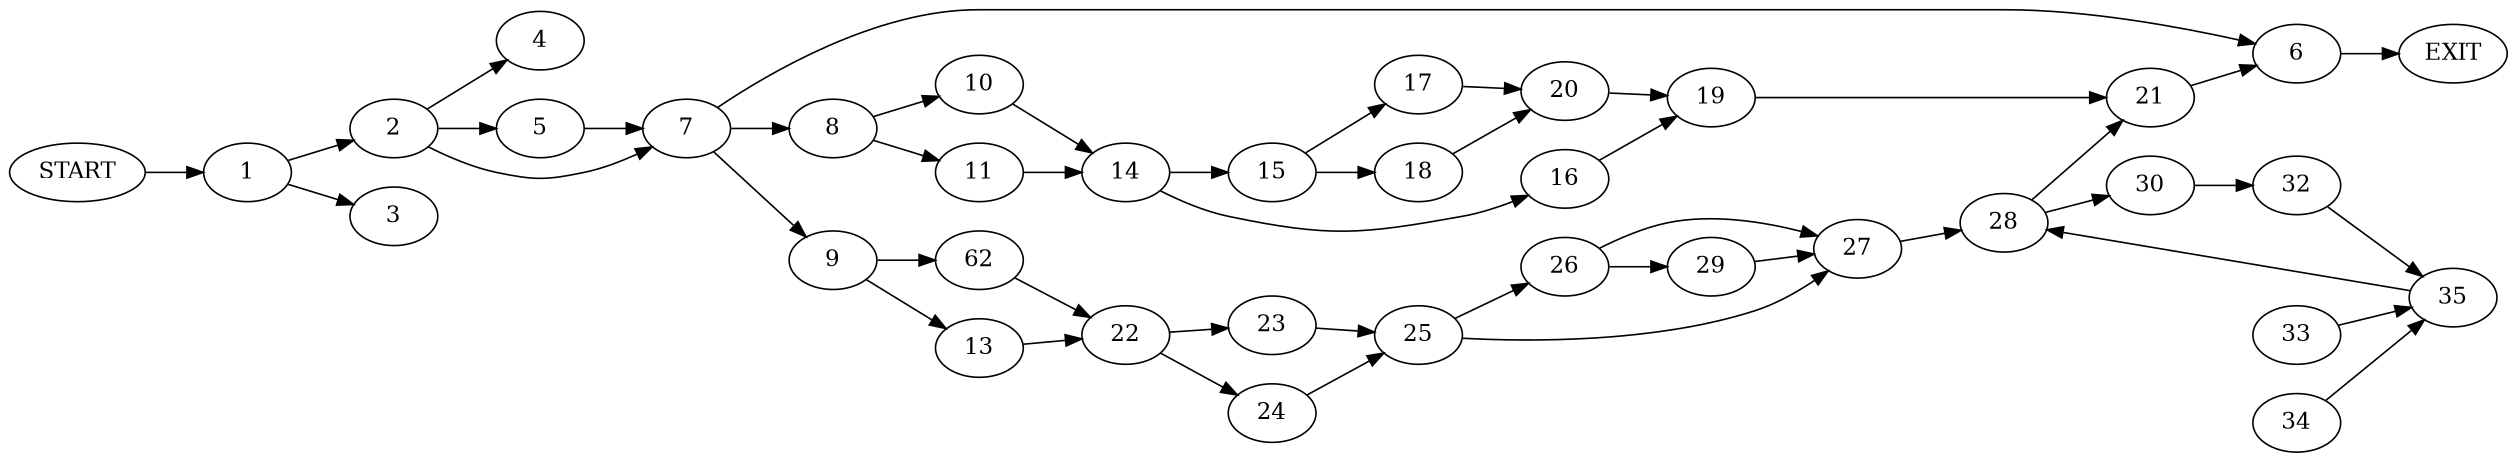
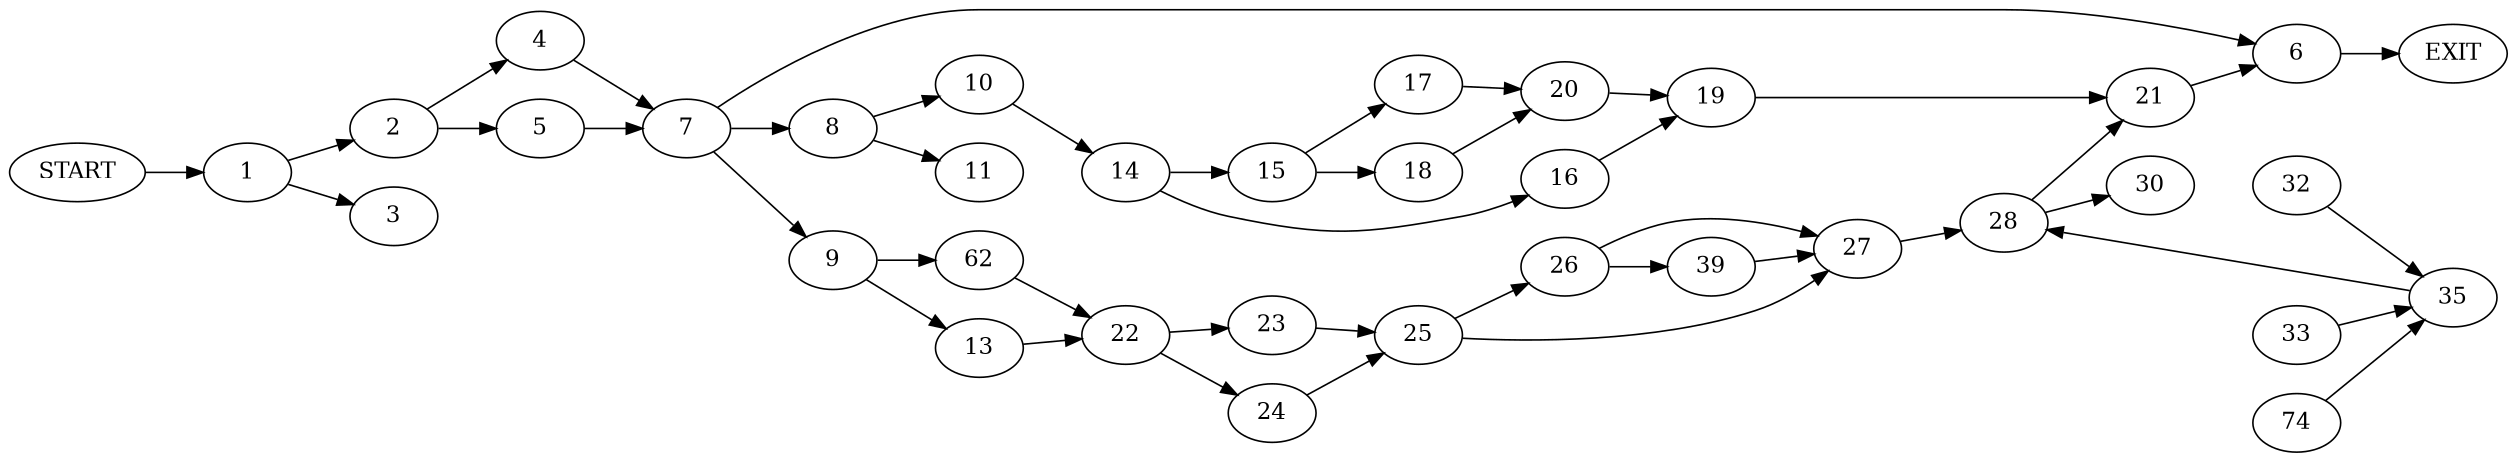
edge "11" -> "14": removed
edge "2" -> "7": now "4" -> "7"
edge "30" -> "32": removed
node "29": label "29" -> "39"
node "34": label "34" -> "74"
